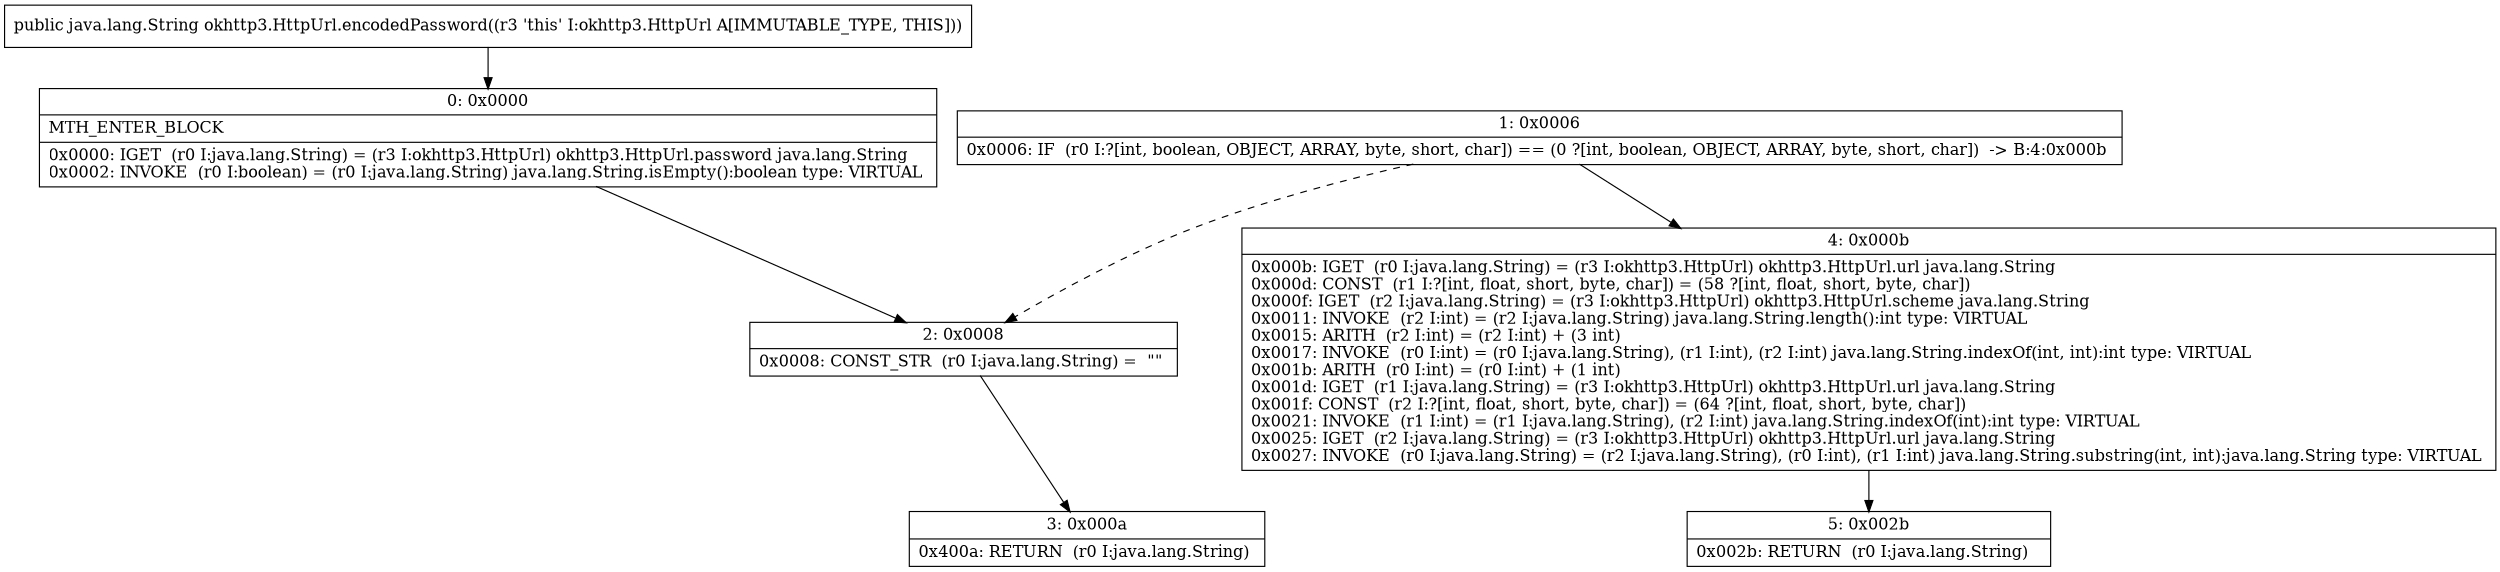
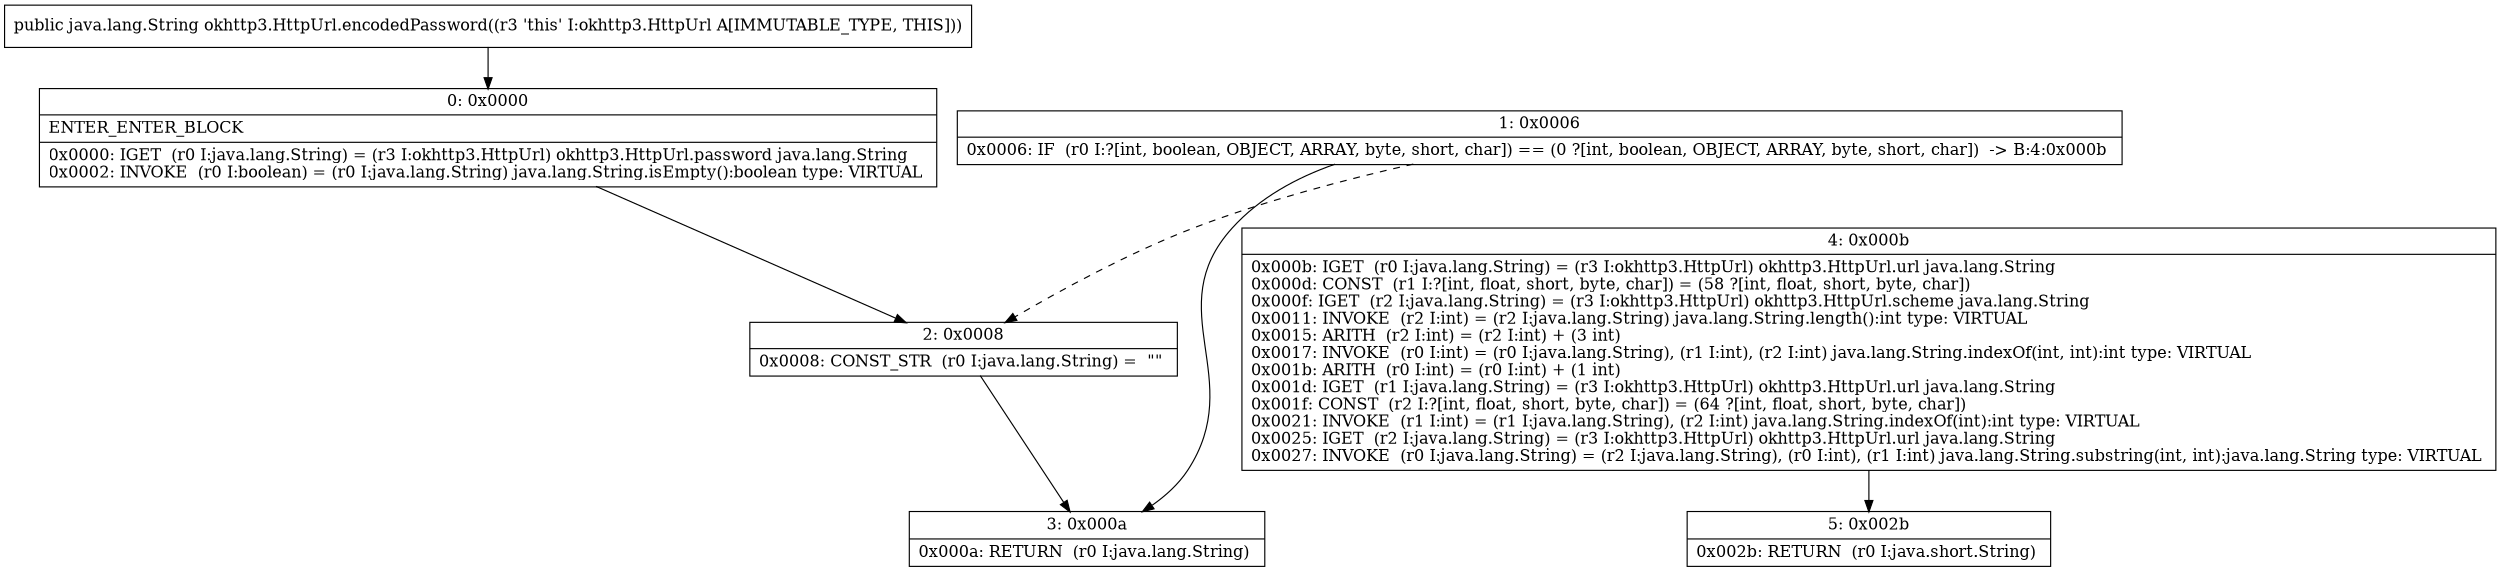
node "0: 0x0000": text "MTH_ENTER_BLOCK" -> "ENTER_ENTER_BLOCK"
edge "1: 0x0006" -> "4: 0x000b": now "1: 0x0006" -> "3: 0x000a"
node "3: 0x000a": text "0x400a: RETURN  (r0 I:java.lang.String)" -> "0x000a: RETURN  (r0 I:java.lang.String)"
node "5: 0x002b": text "0x002b: RETURN  (r0 I:java.lang.String)" -> "0x002b: RETURN  (r0 I:java.short.String)"
